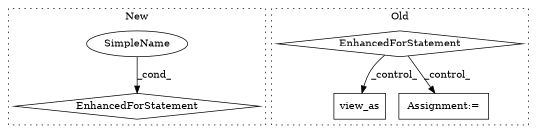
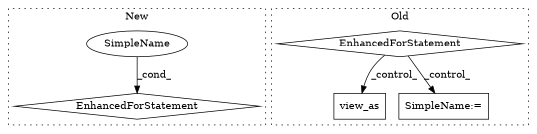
node "Assignment:=": label "Assignment:=" -> "SimpleName:="
